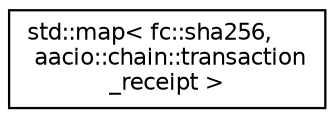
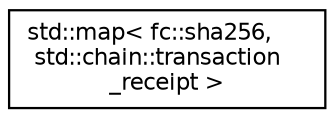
node "std::map< fc::sha256, aacio::chain::transaction _receipt >": label "std::map< fc::sha256, aacio::chain::transaction _receipt >" -> "std::map< fc::sha256, std::chain::transaction _receipt >"
